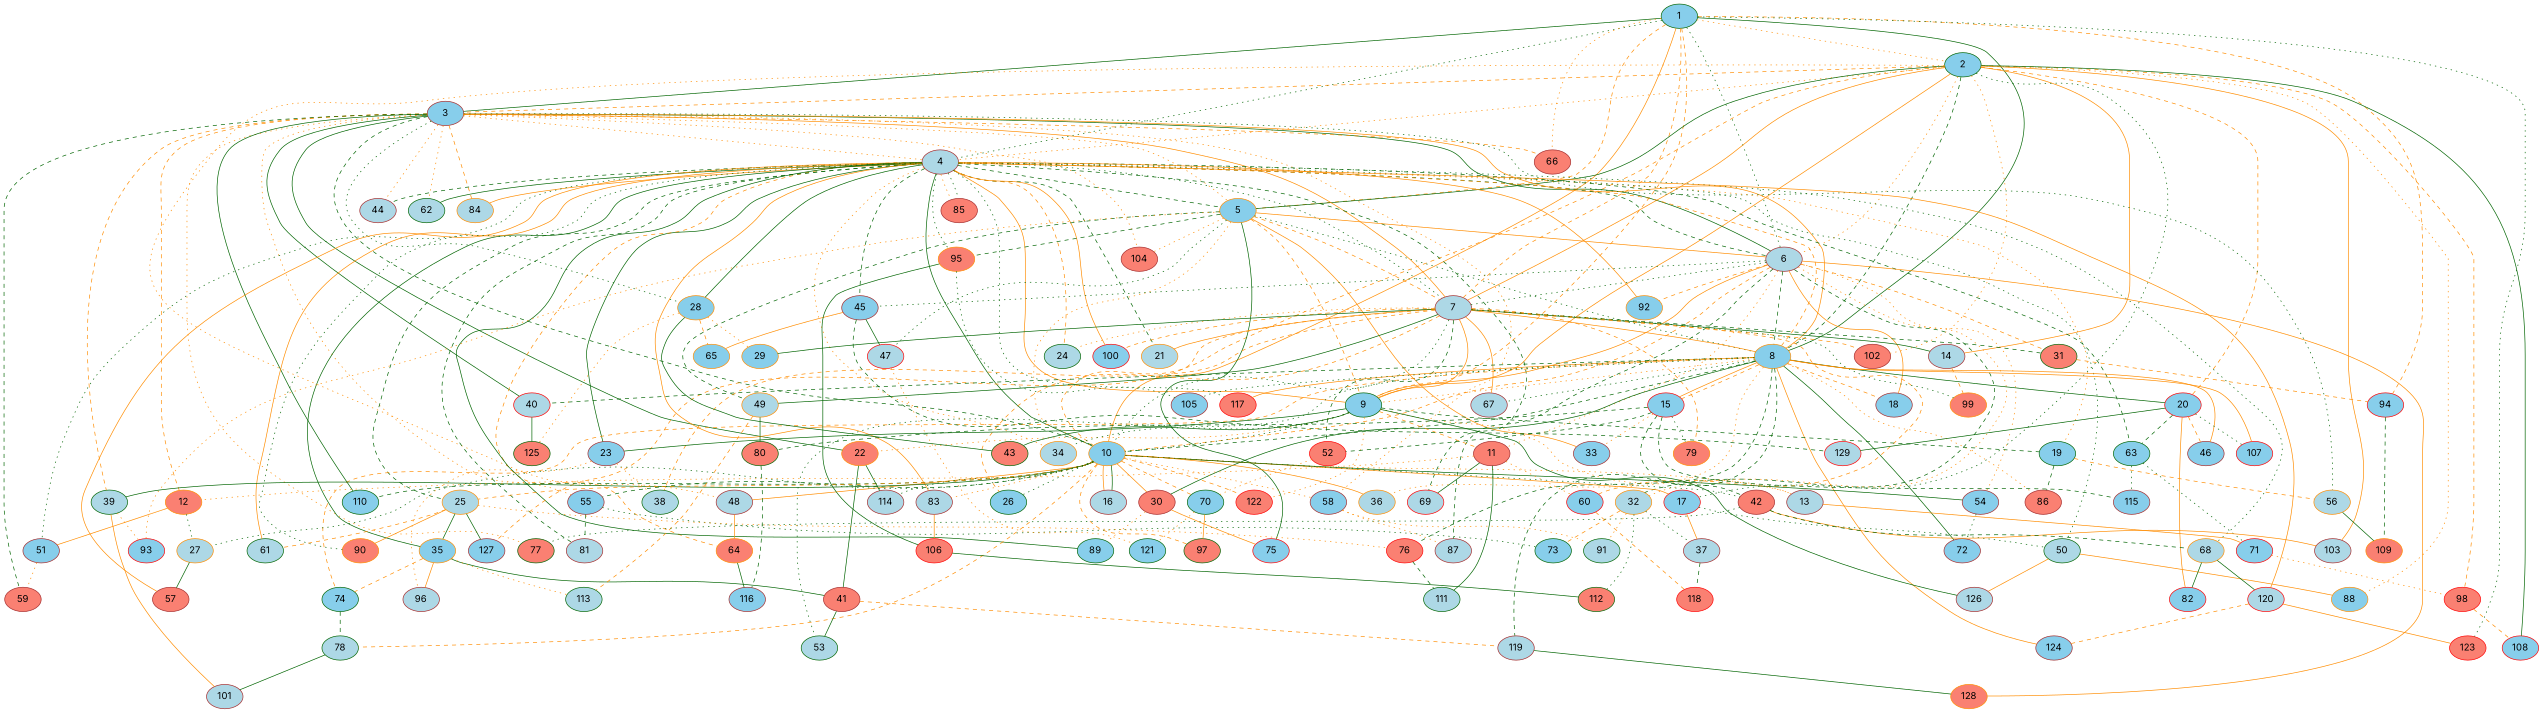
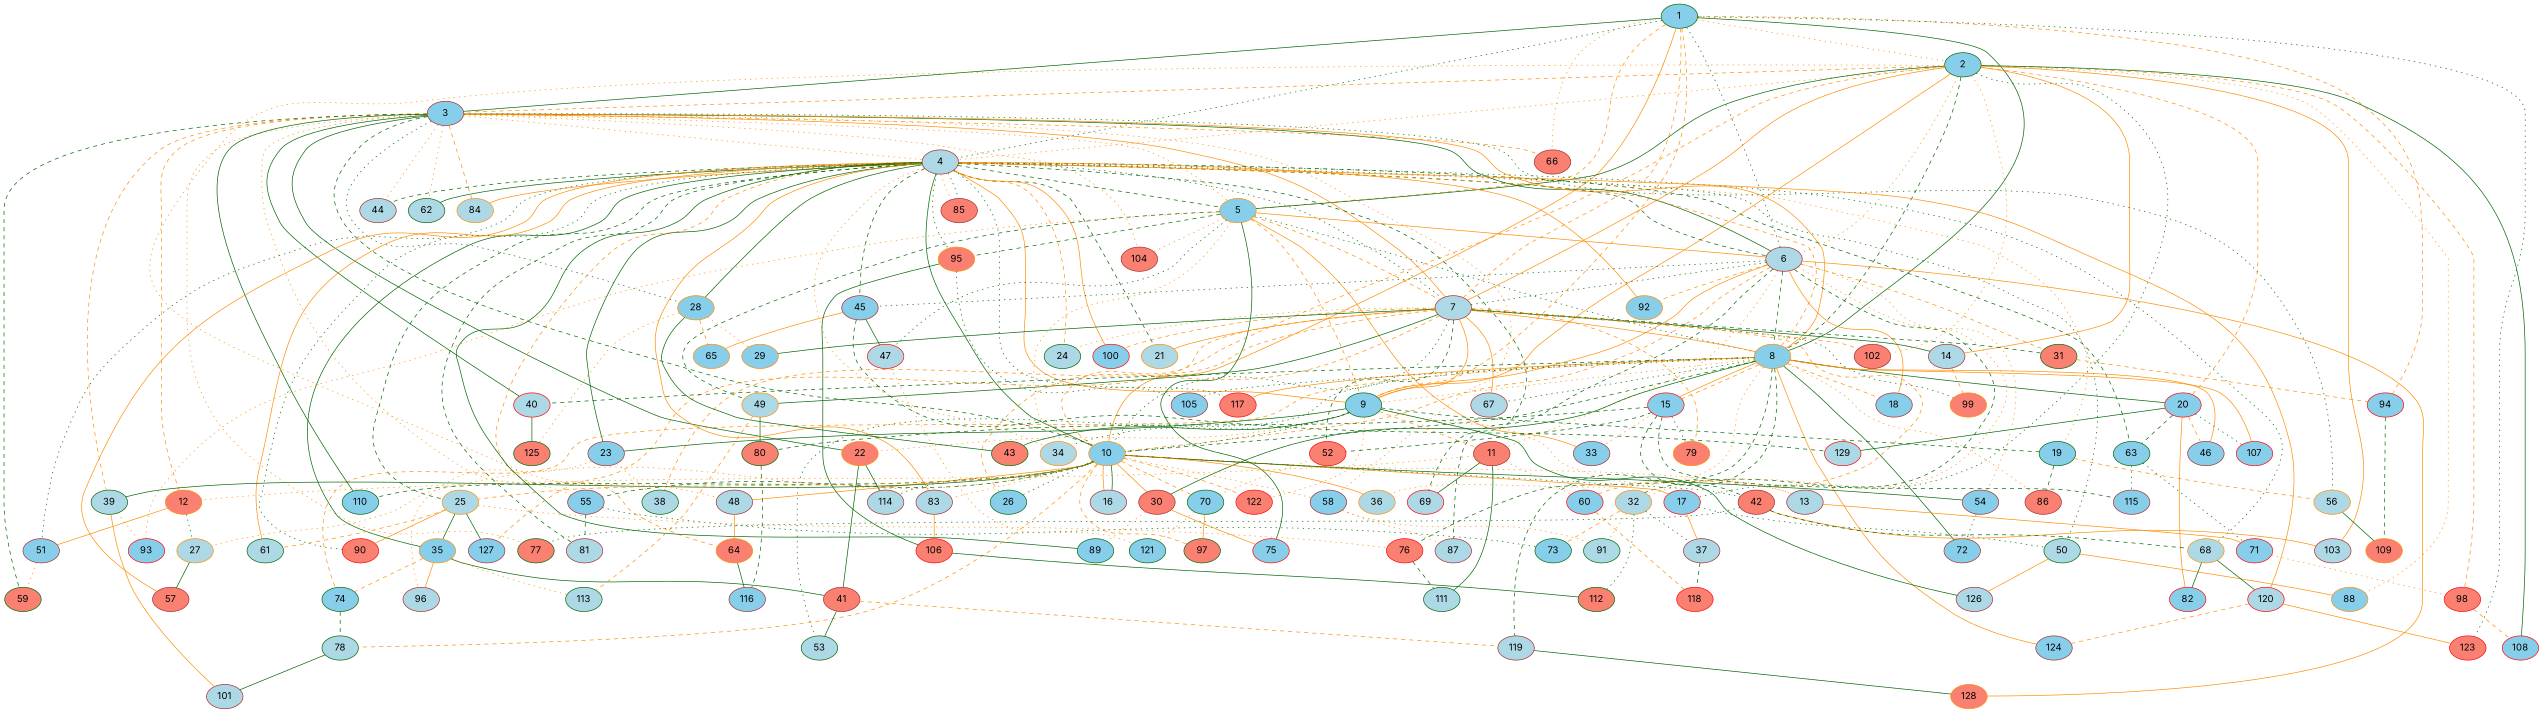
edge "10" -- "27": color darkgreen -> darkorange
node "90": color darkorange -> red
node "59": color brown -> darkgreen
